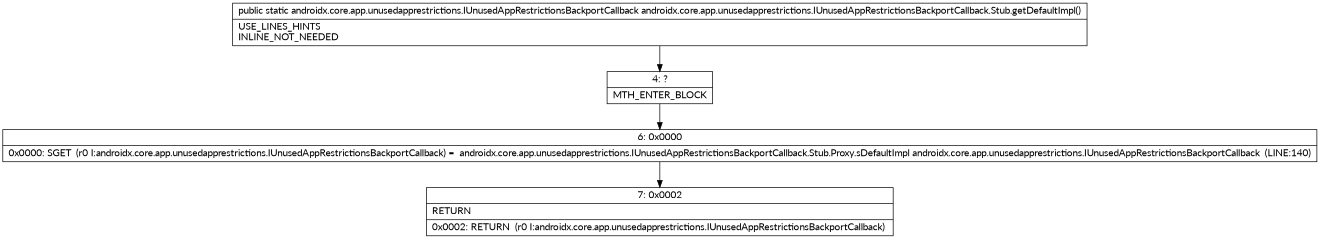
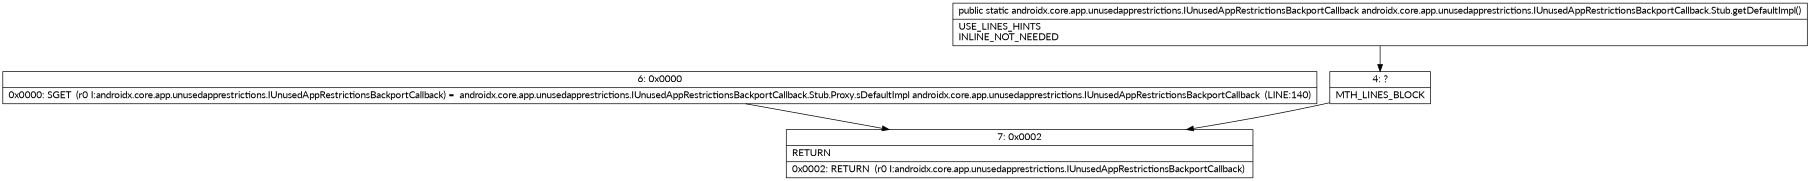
node "4: ?": text "MTH_ENTER_BLOCK" -> "MTH_LINES_BLOCK"
edge "4: ?" -> "6: 0x0000": now "4: ?" -> "7: 0x0002"
